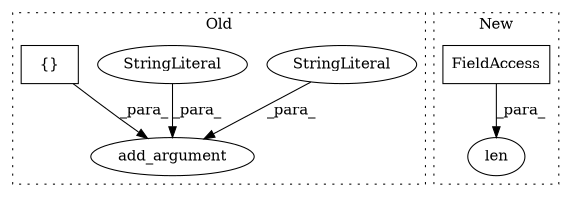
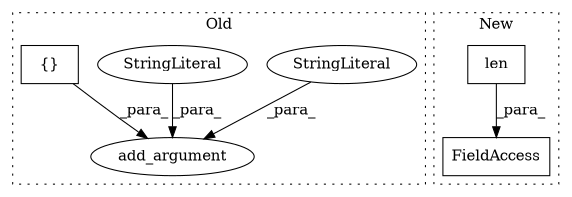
edge "FieldAccess" -> "len": reversed
node "len": shape ellipse -> box
